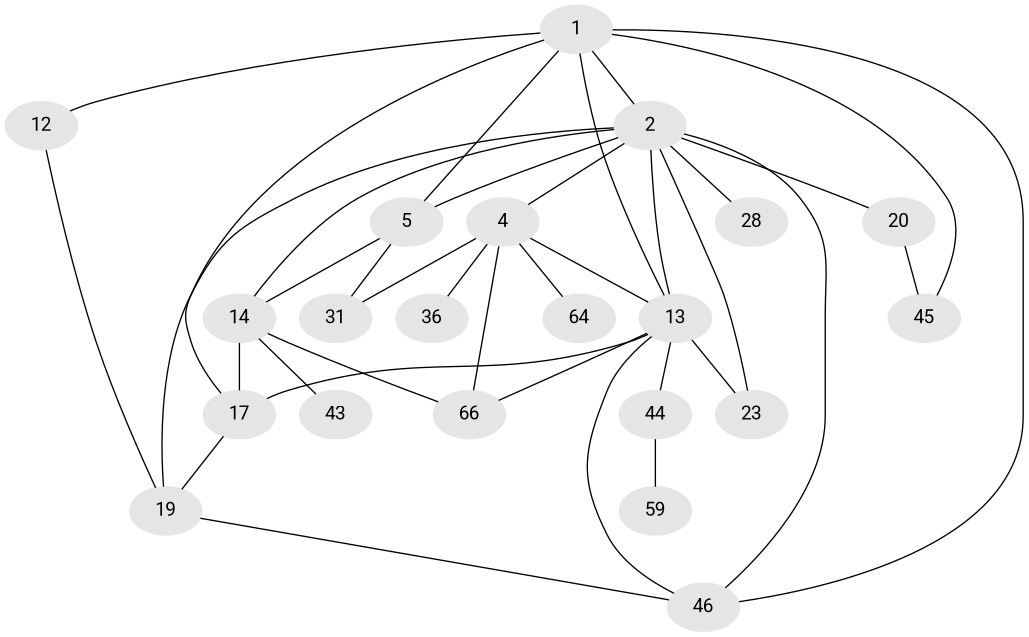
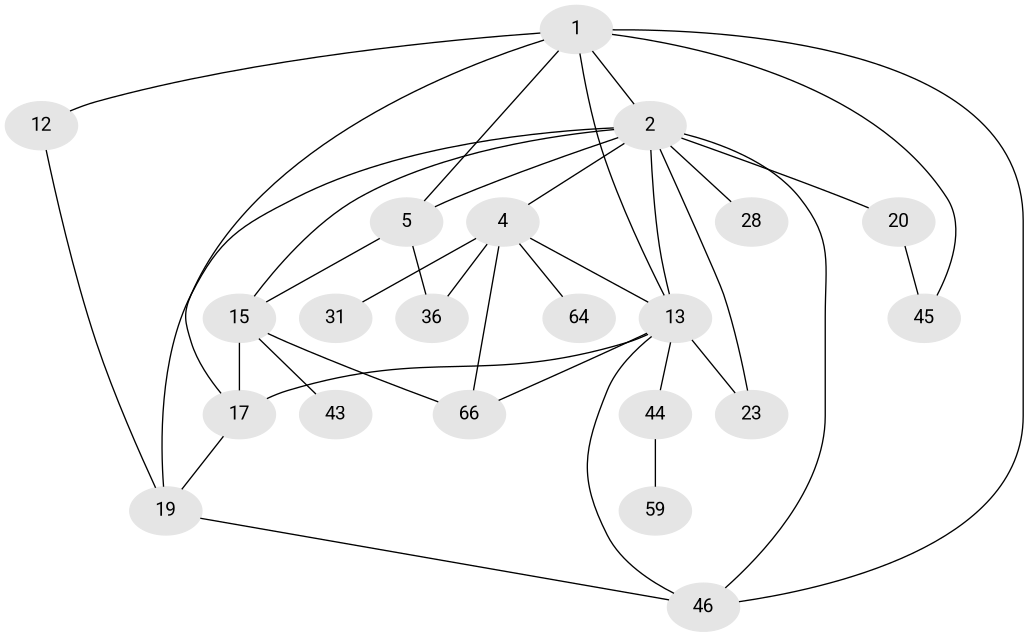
edge "5" -- "31": now "5" -- "36"
node "14": label "14" -> "15"
